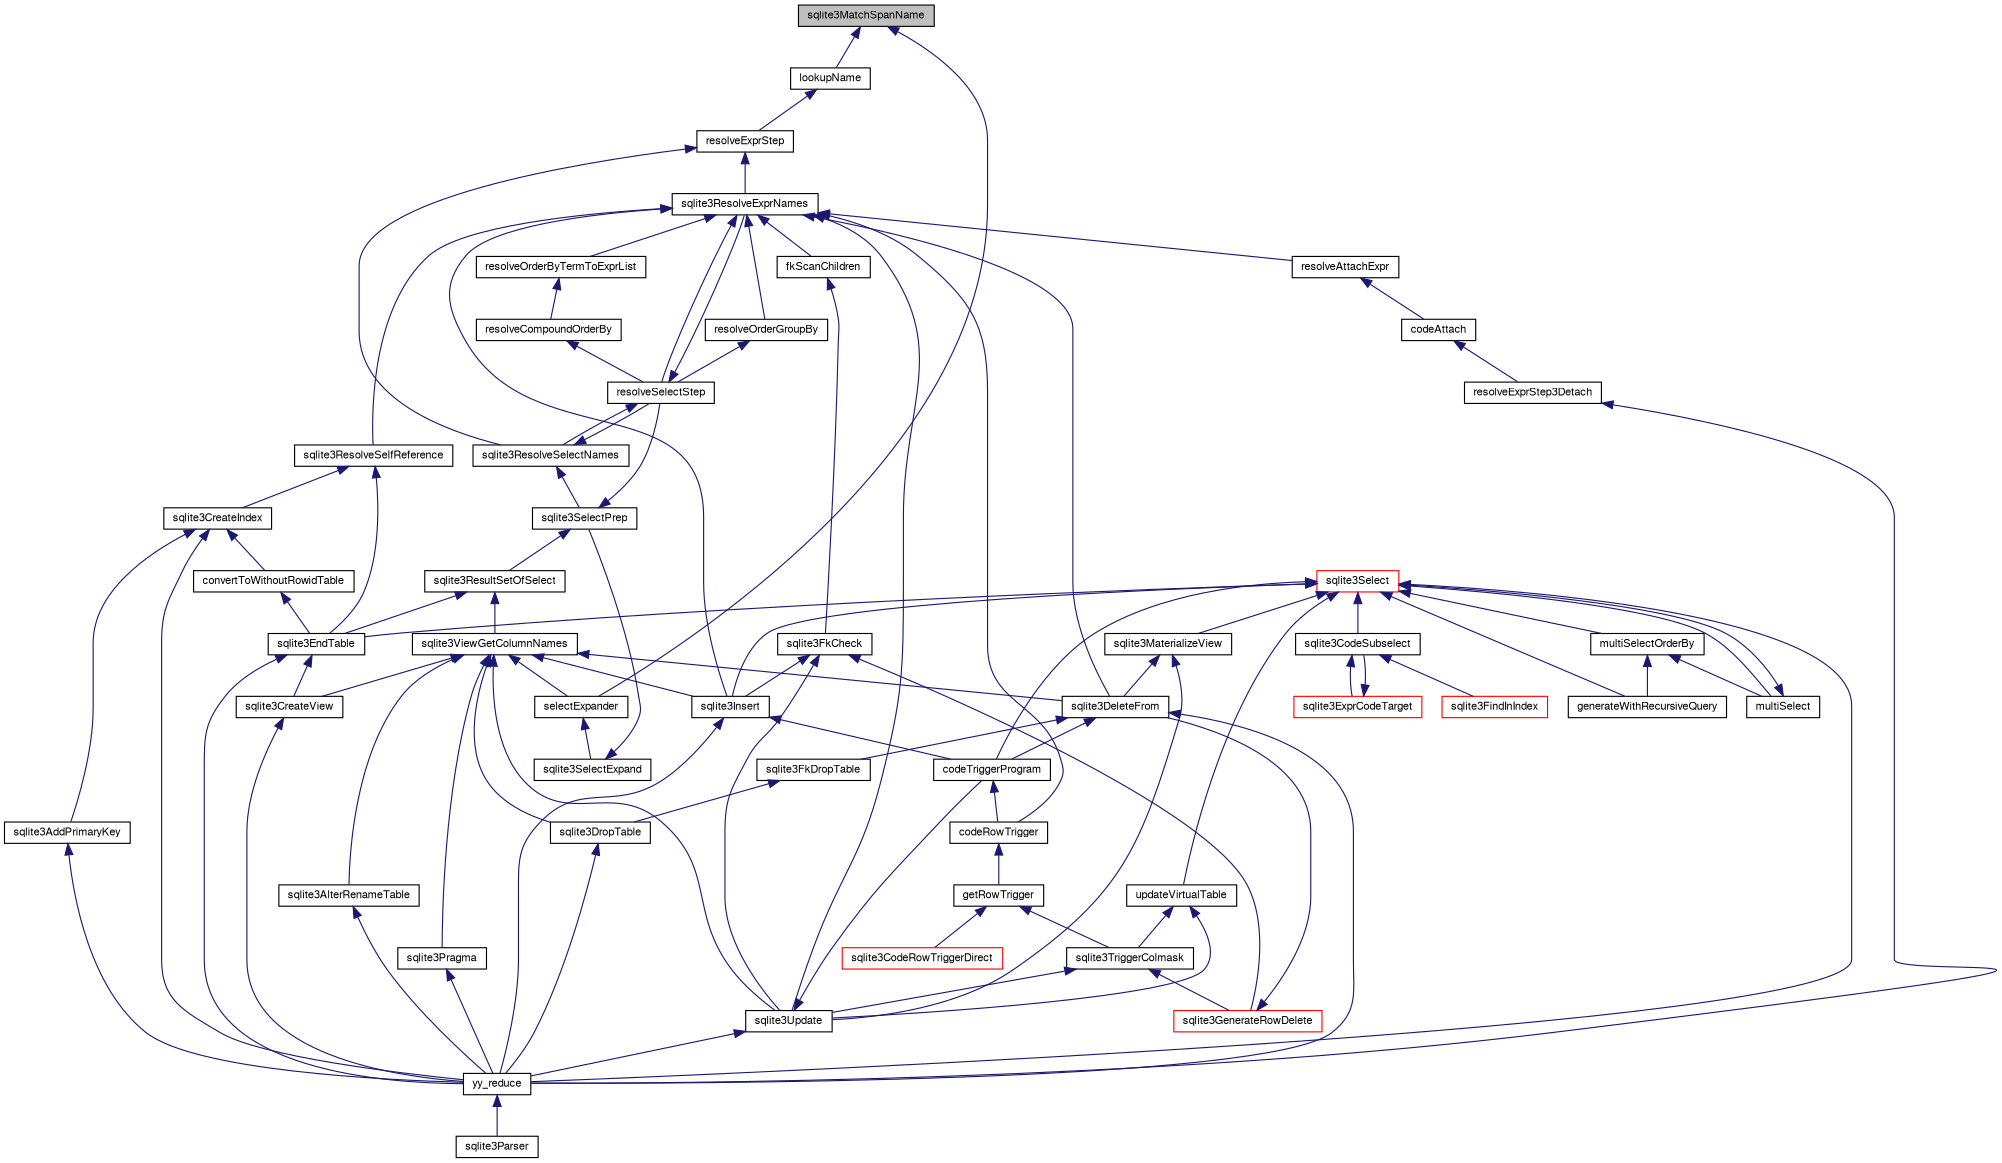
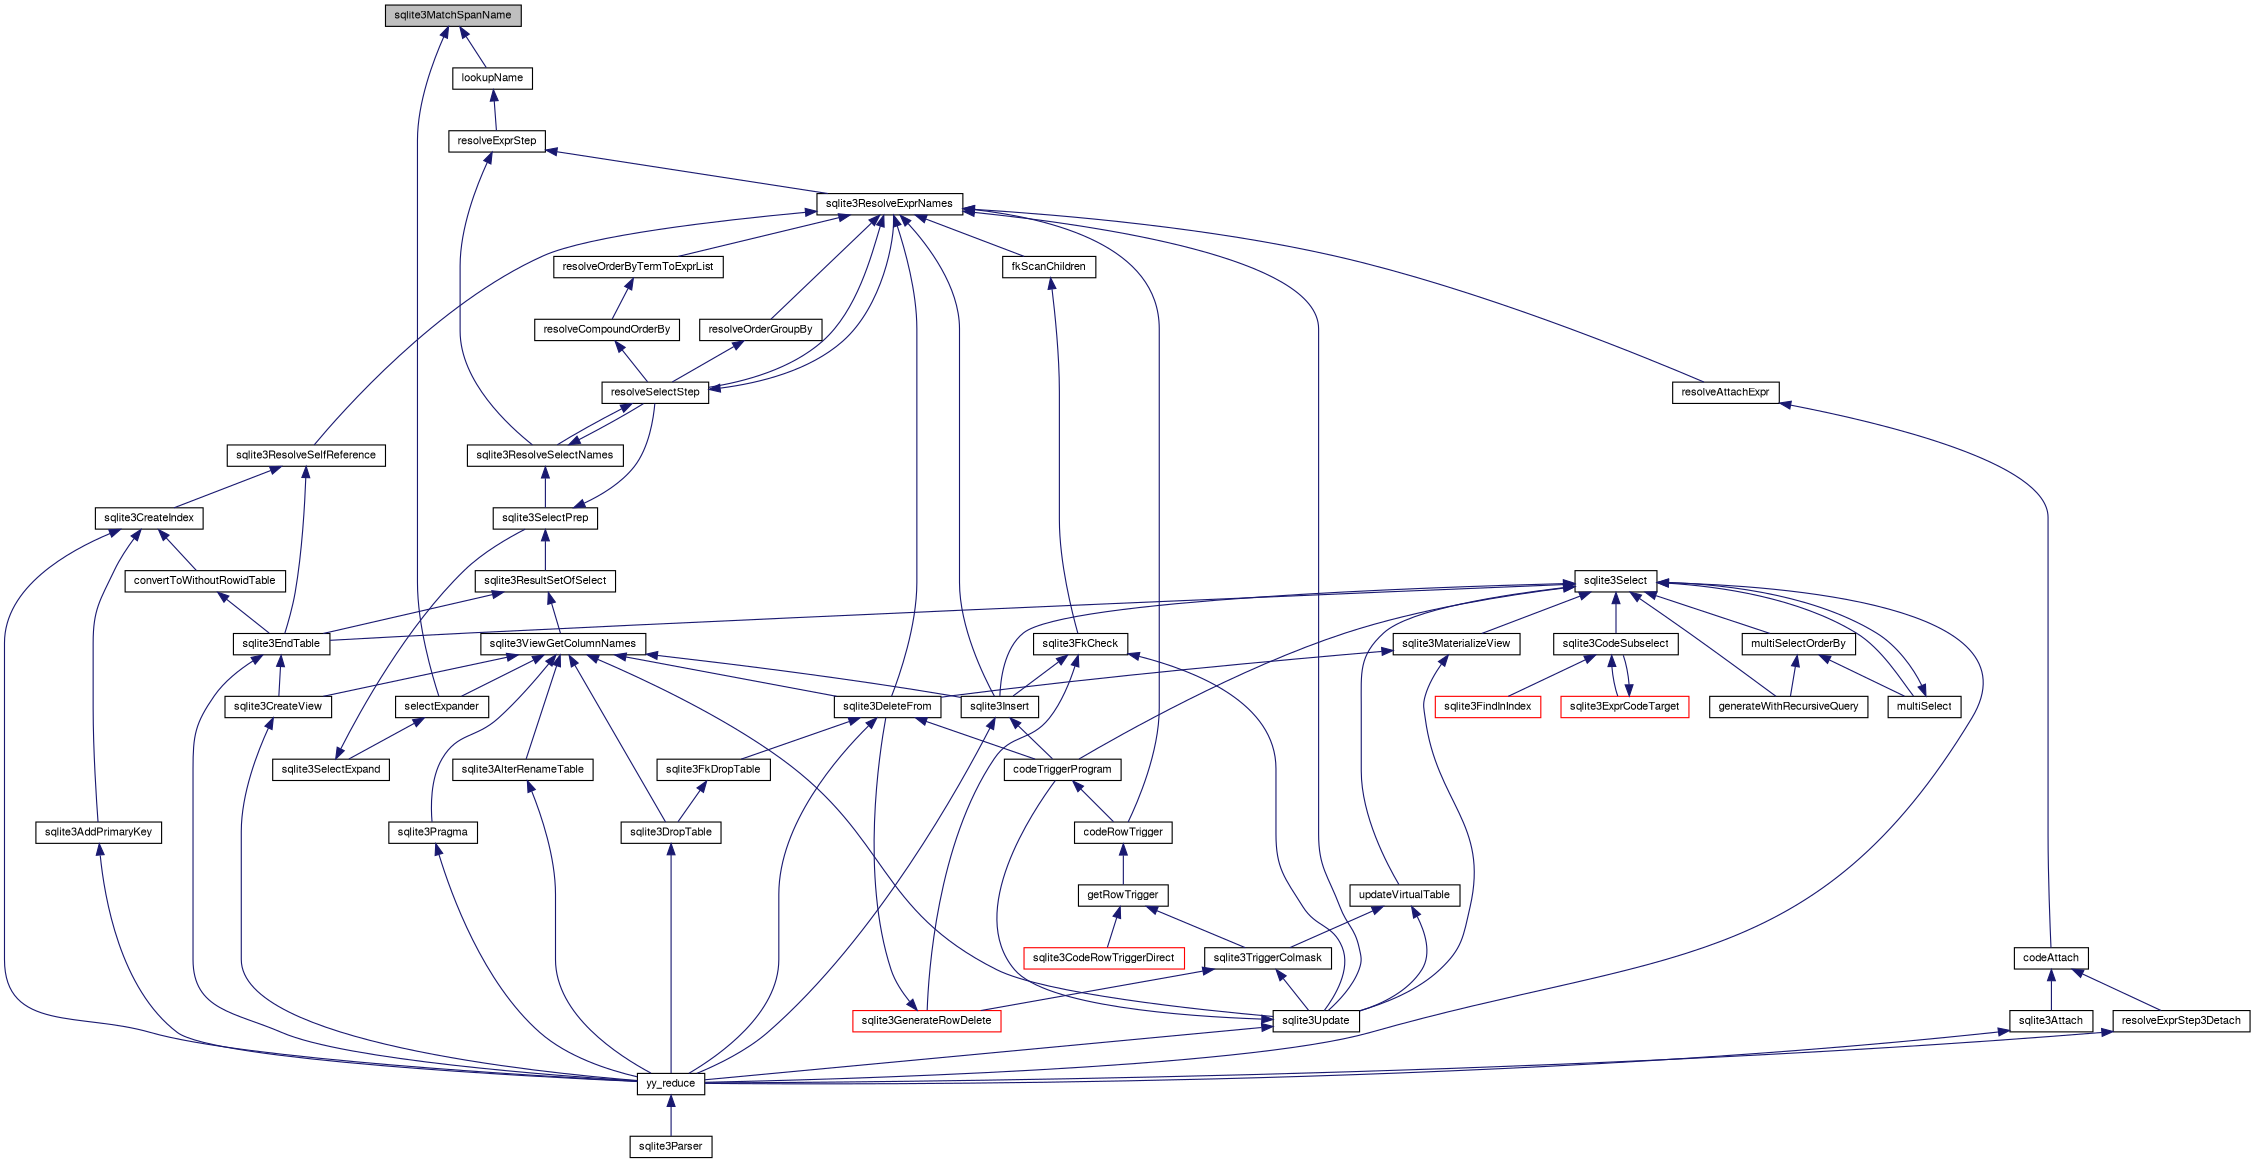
node "sqlite3Select": color red -> black
node "sqlite3Attach": added
